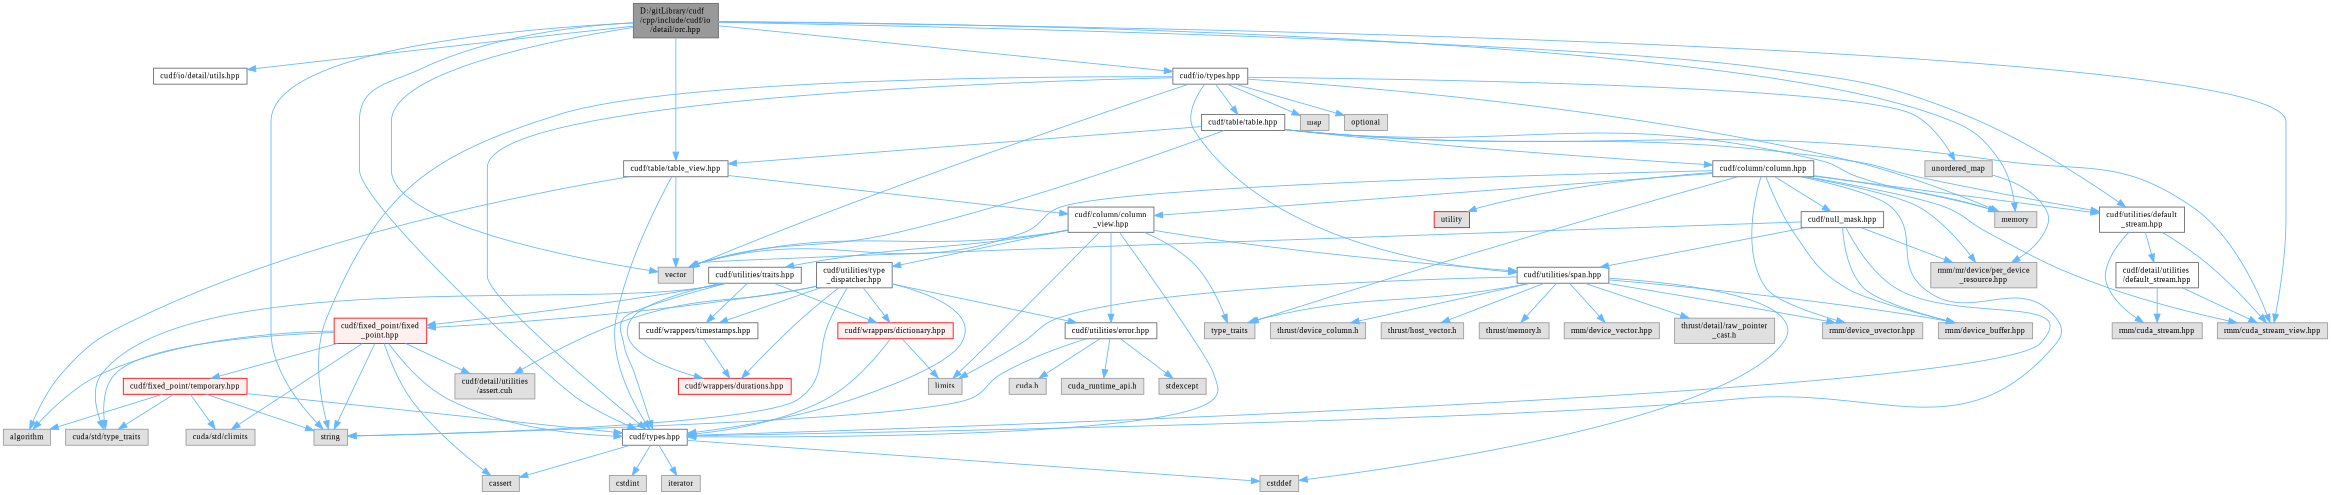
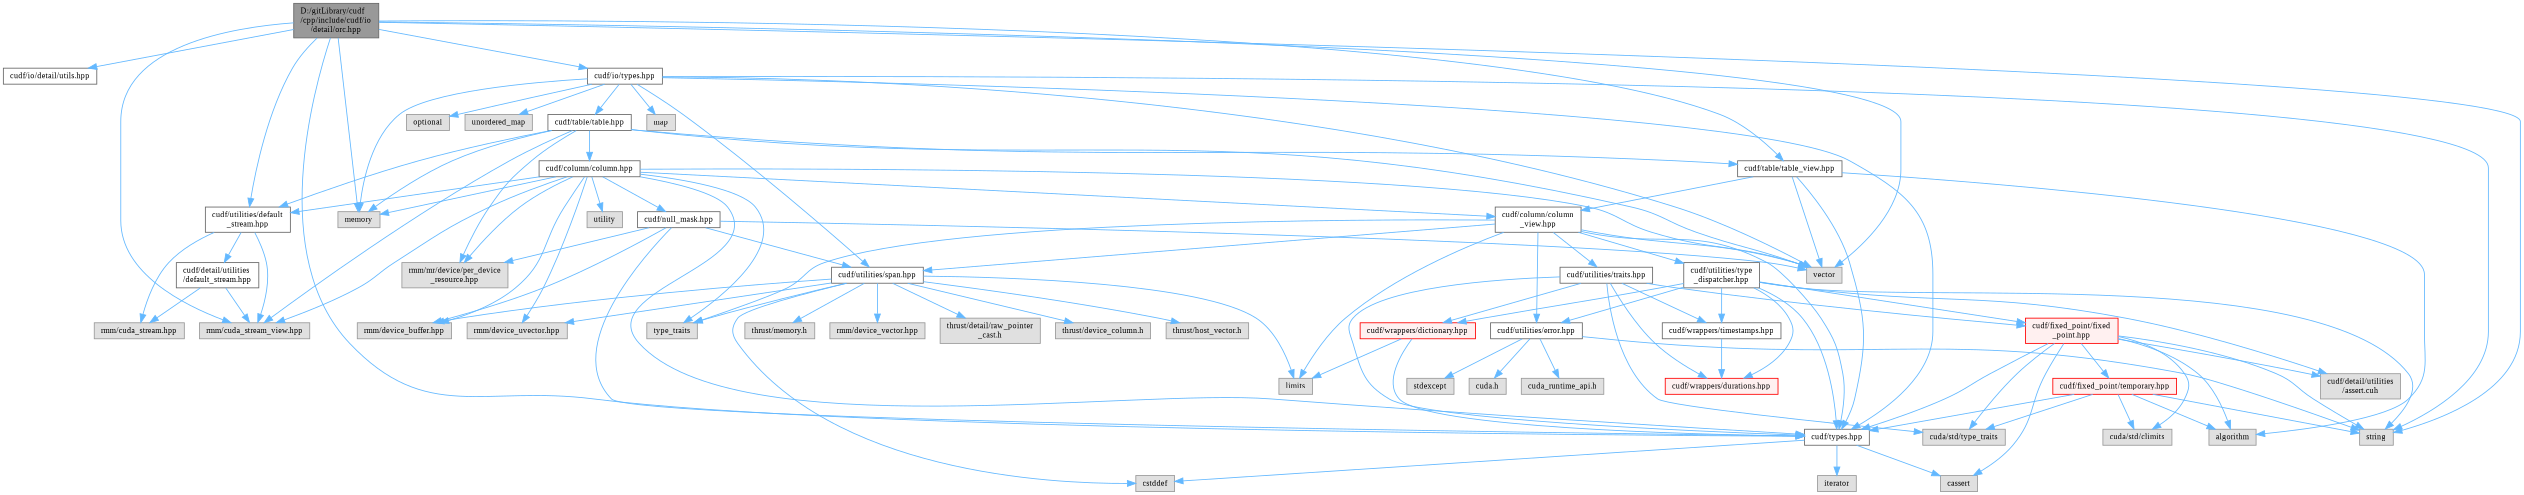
edge "unordered_map" -> "rmm/mr/device/per_device _resource.hpp": now "cudf/table/table.hpp" -> "rmm/mr/device/per_device _resource.hpp"
node "utility": color red -> grey60
node "cstdint": removed
